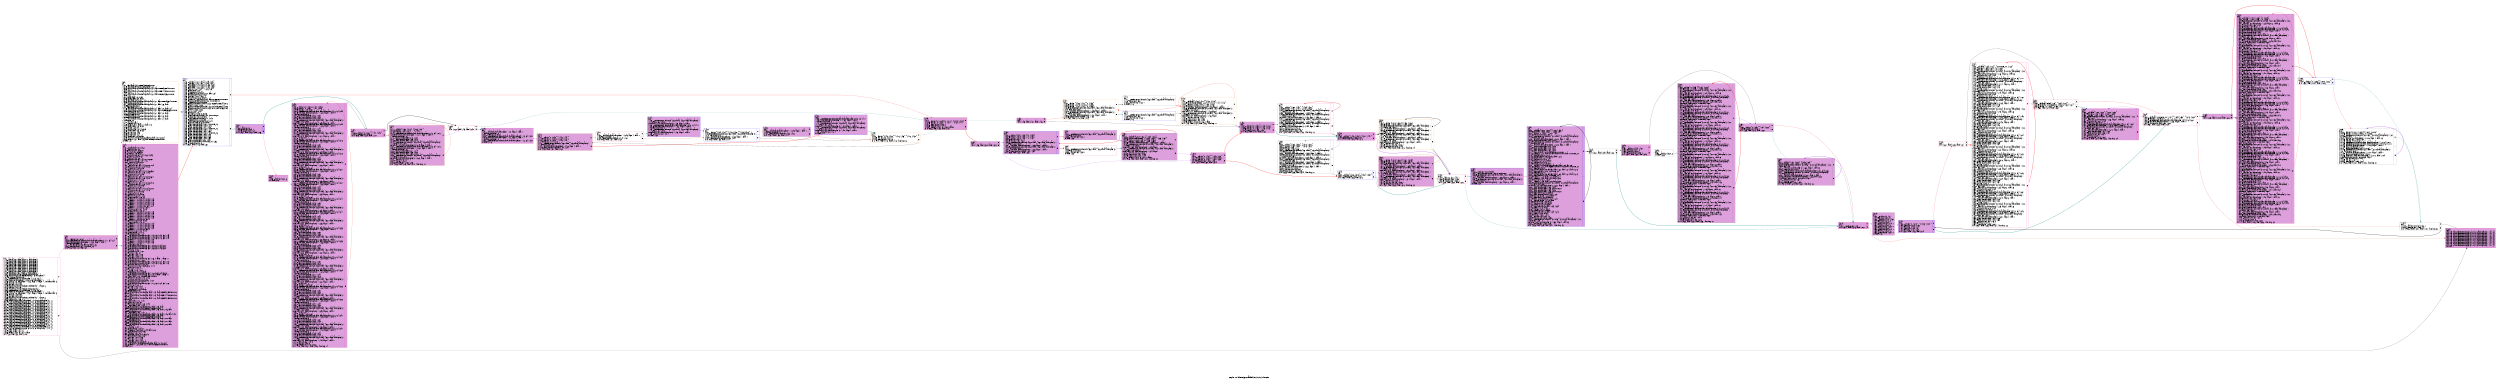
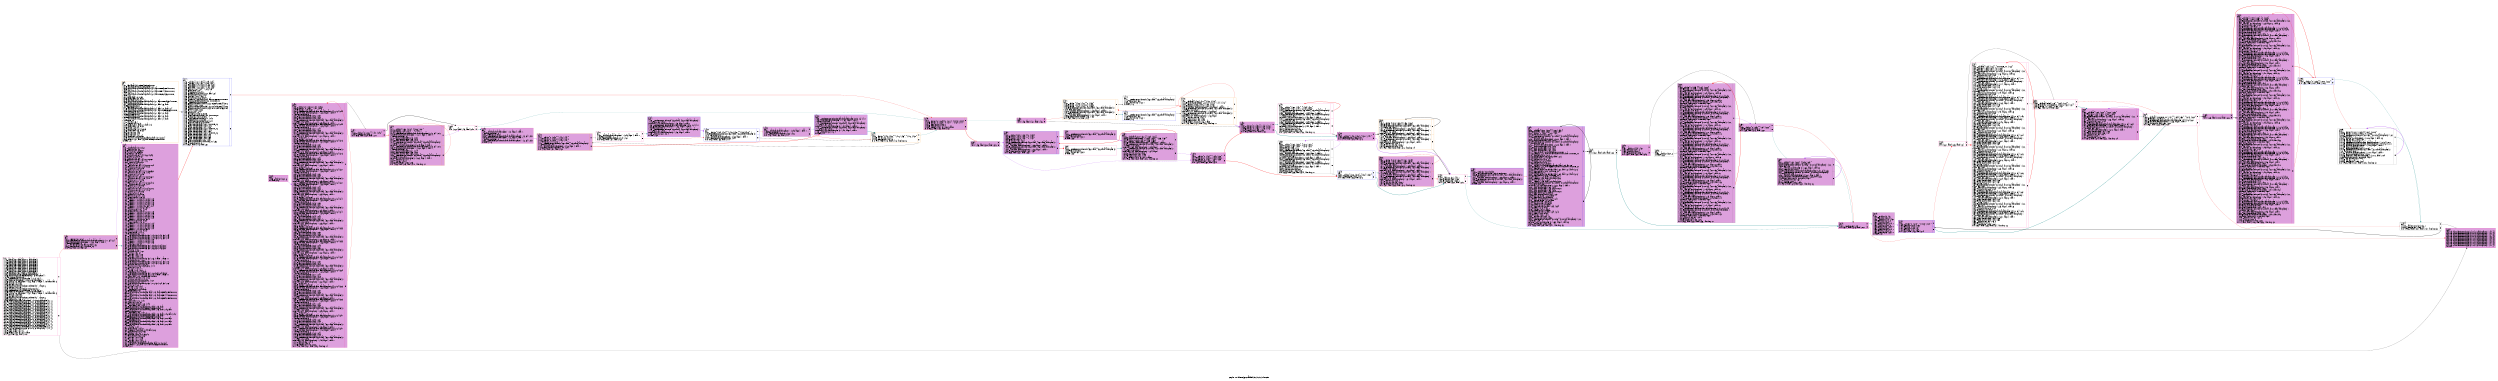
node "%261:": removed
